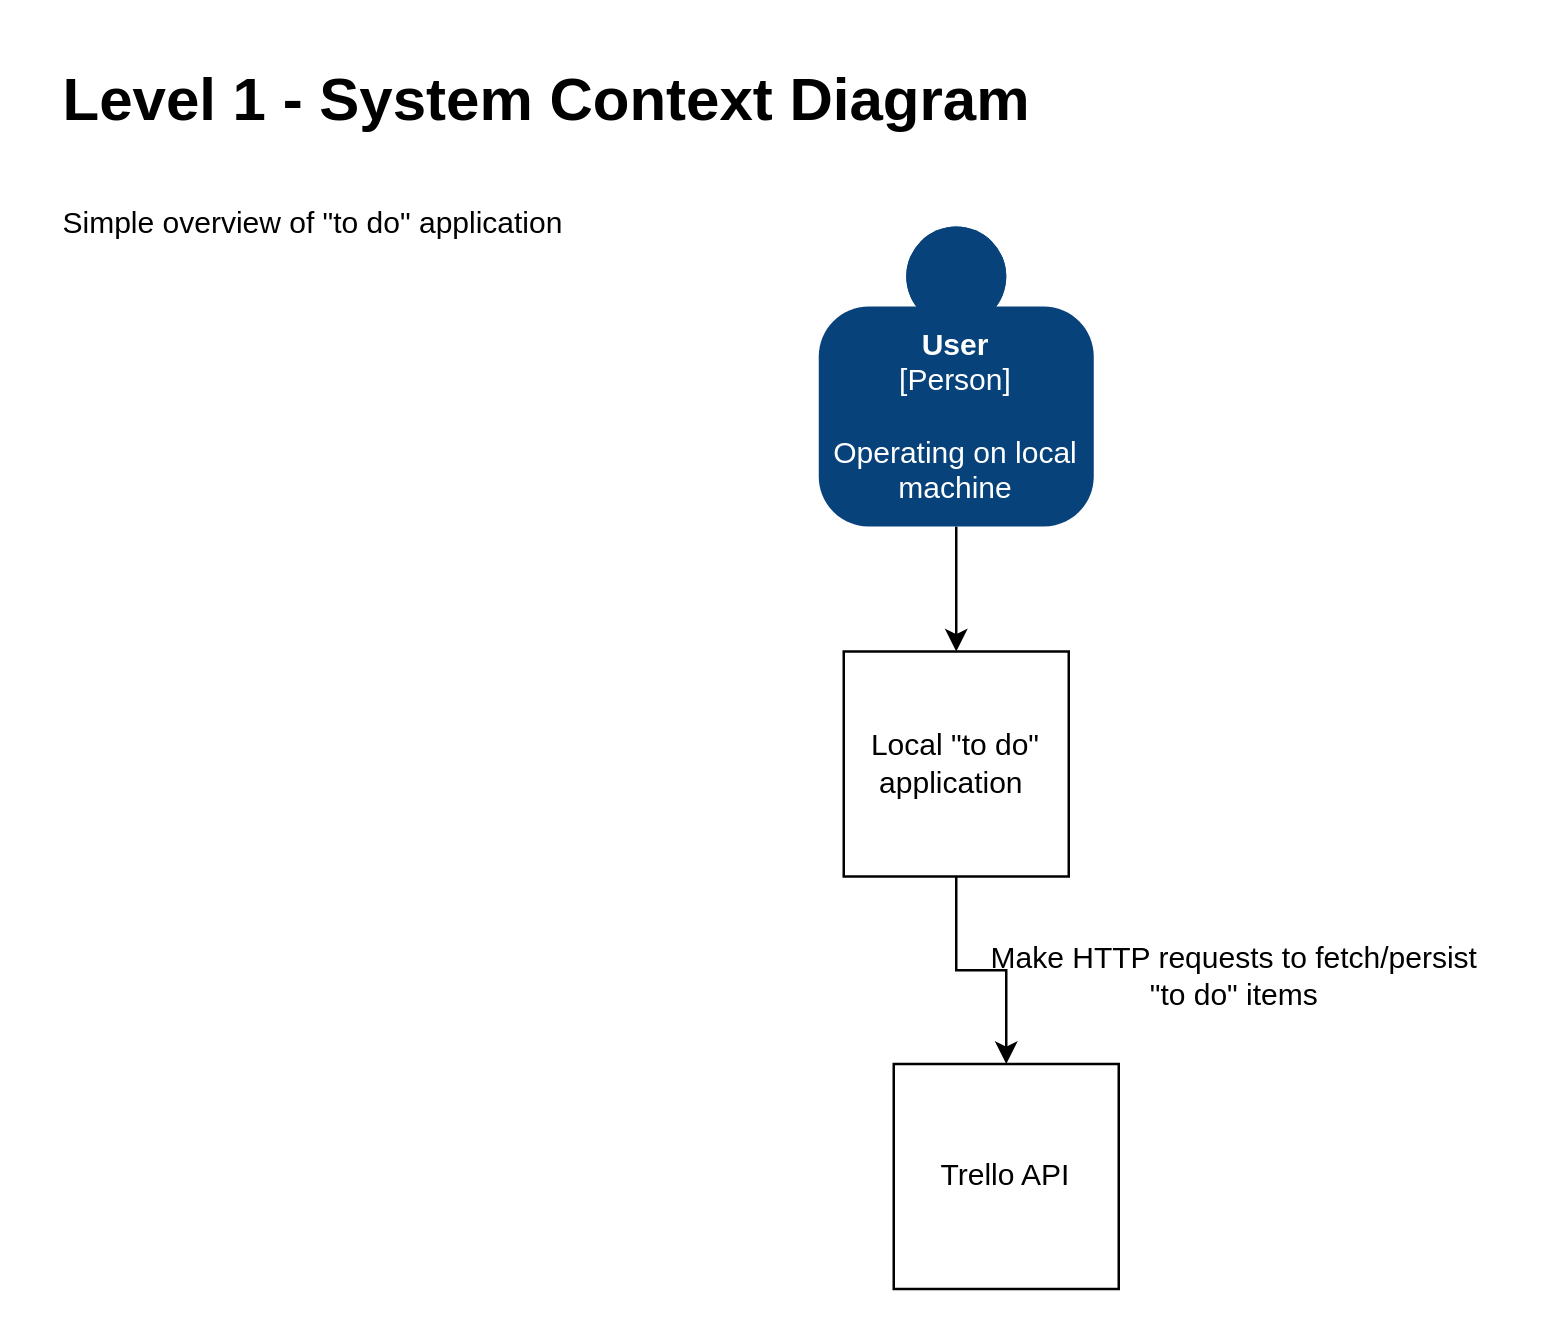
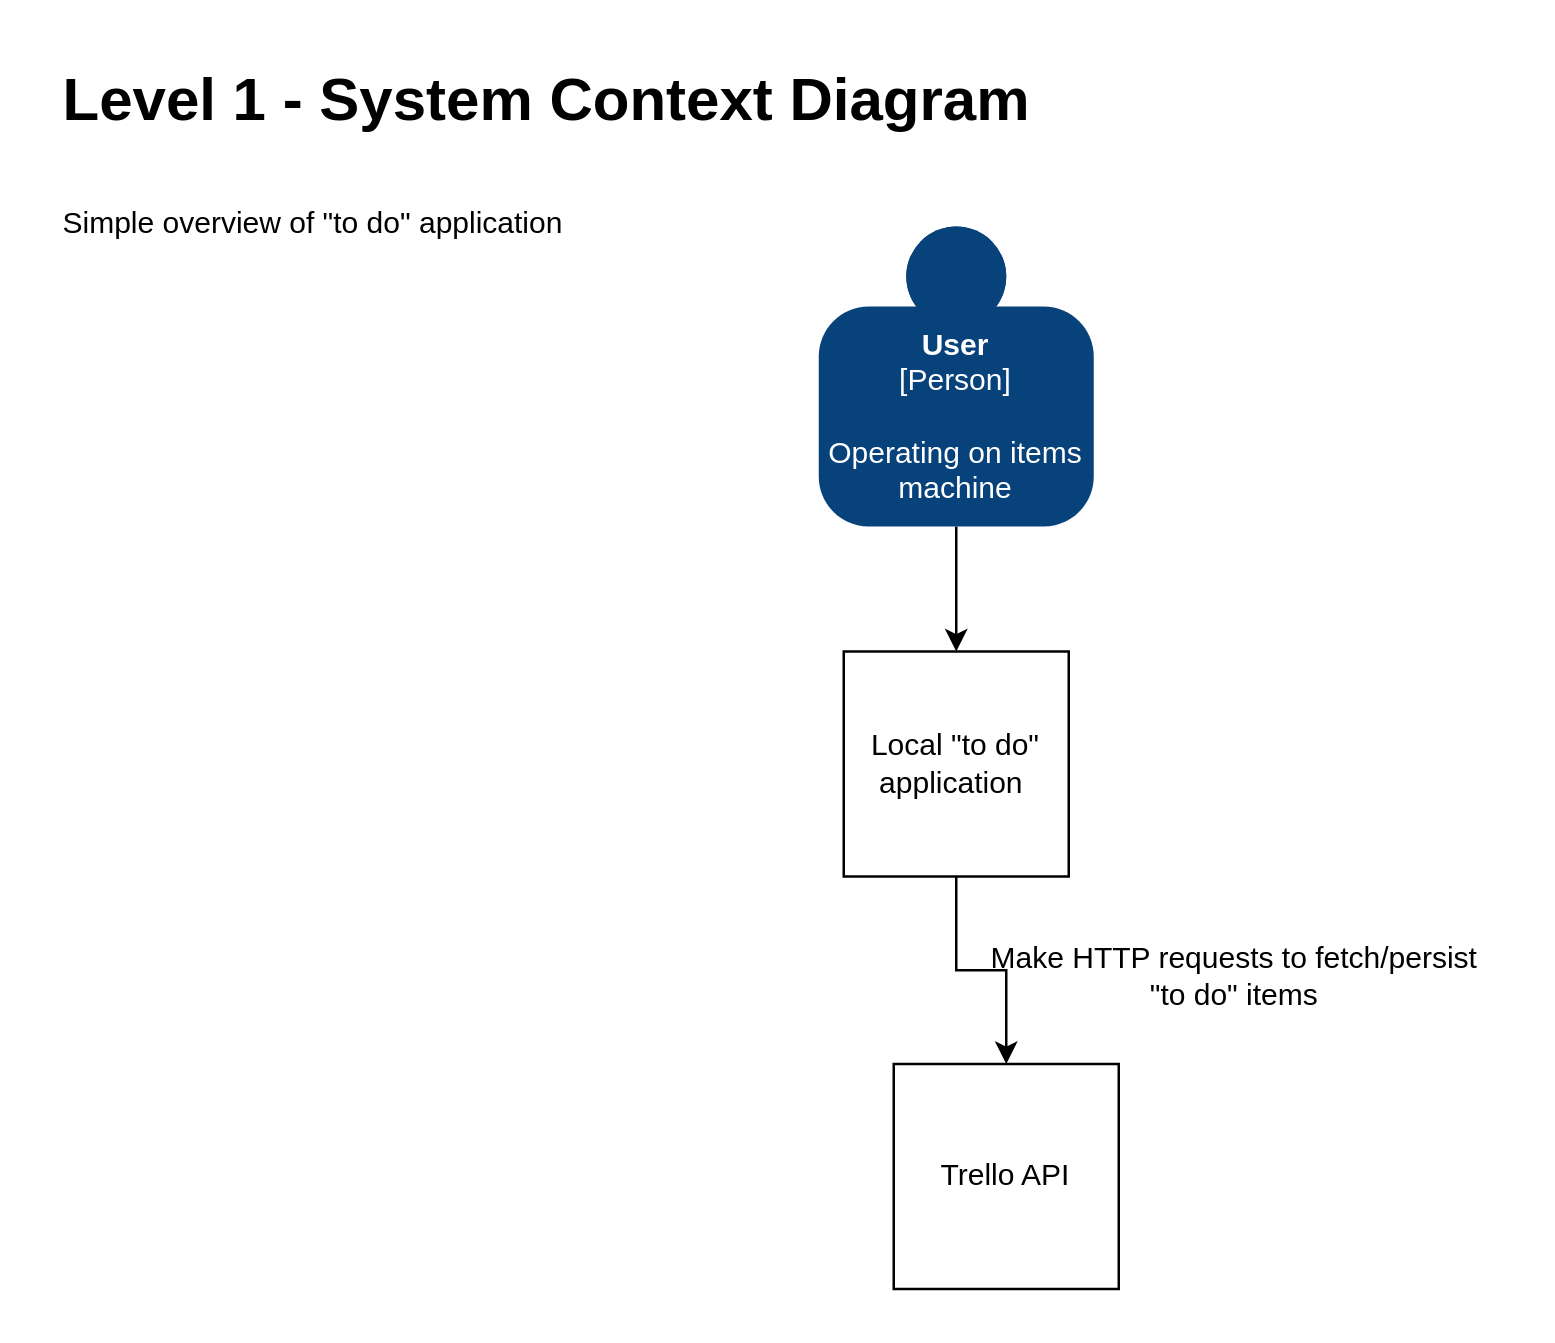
node "User [Person] Operating on local machine": label "User [Person] Operating on local machine" -> "User [Person] Operating on items machine"
